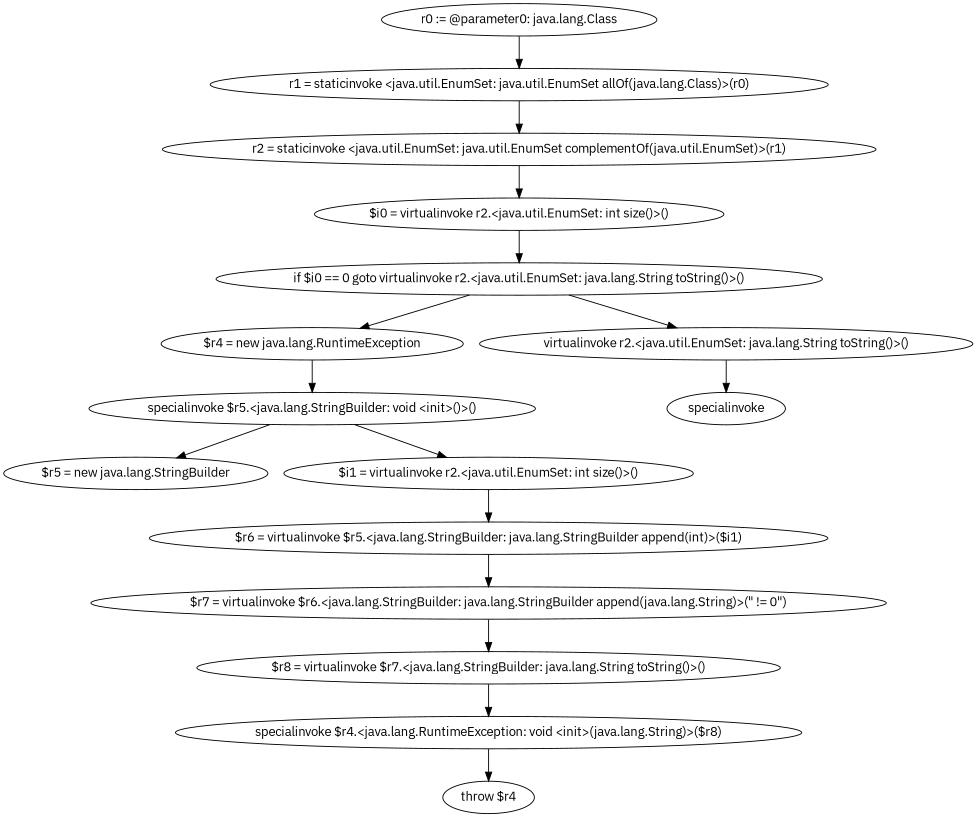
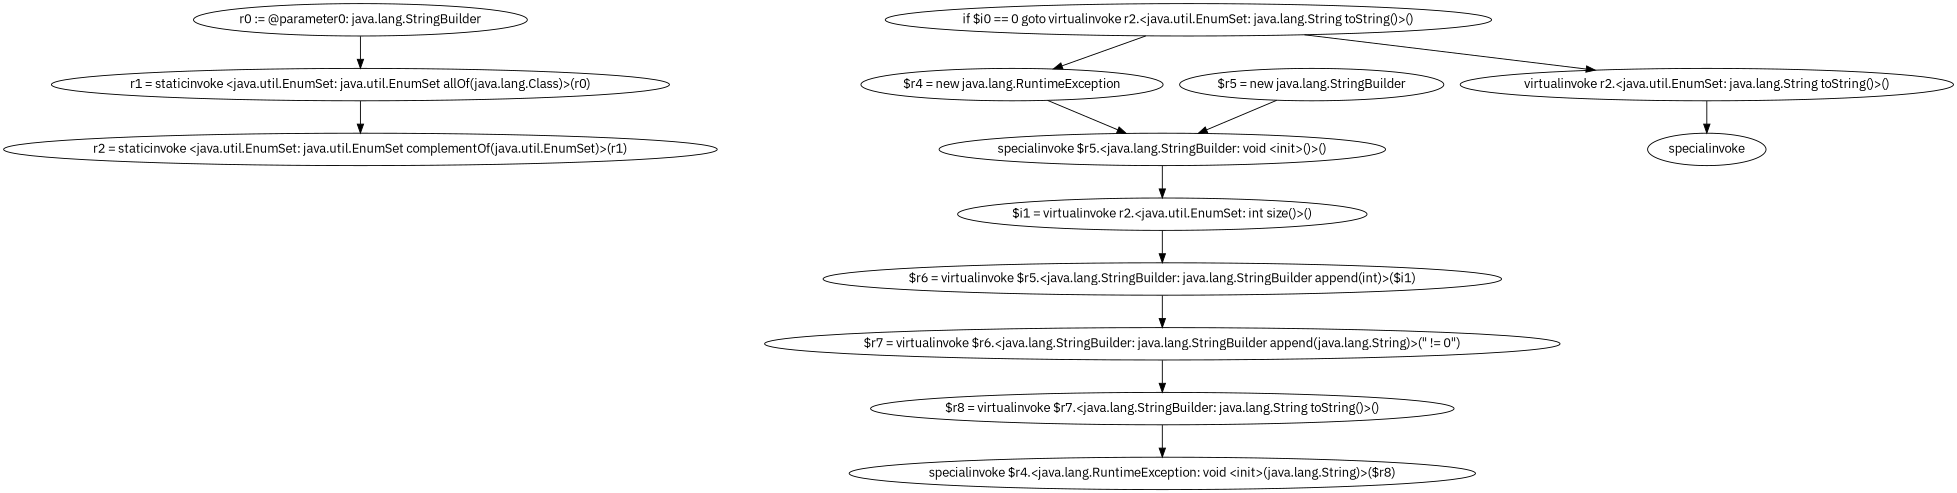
node "r0 := @parameter0: java.lang.Class": label "r0 := @parameter0: java.lang.Class" -> "r0 := @parameter0: java.lang.StringBuilder"
node "$i0 = virtualinvoke r2.<java.util.EnumSet: int size()>()": removed
edge "specialinvoke $r5.<java.lang.StringBuilder: void <init>()>()" -> "$r5 = new java.lang.StringBuilder": reversed
node "throw $r4": removed
